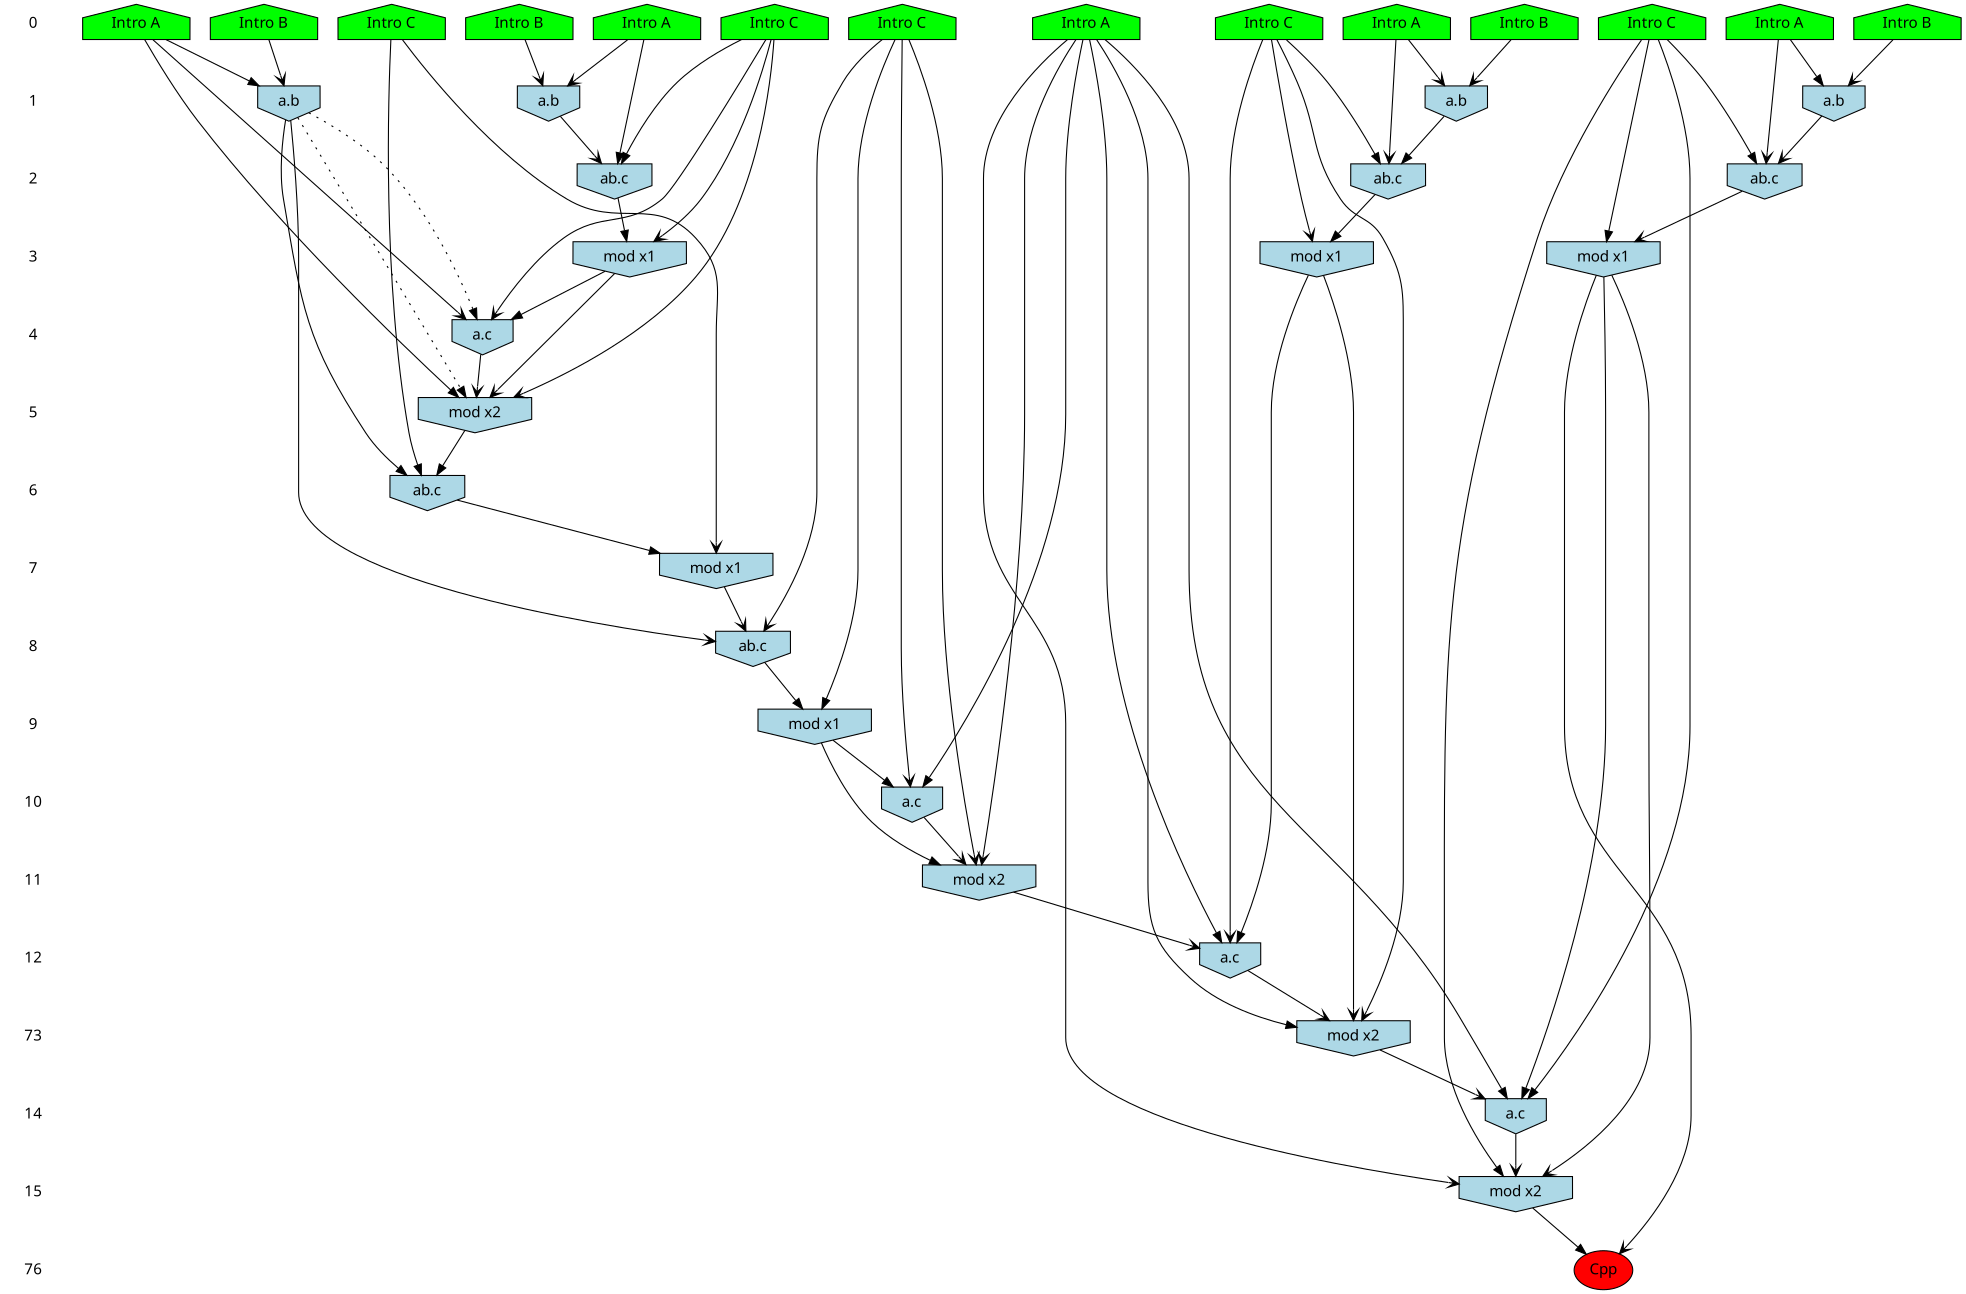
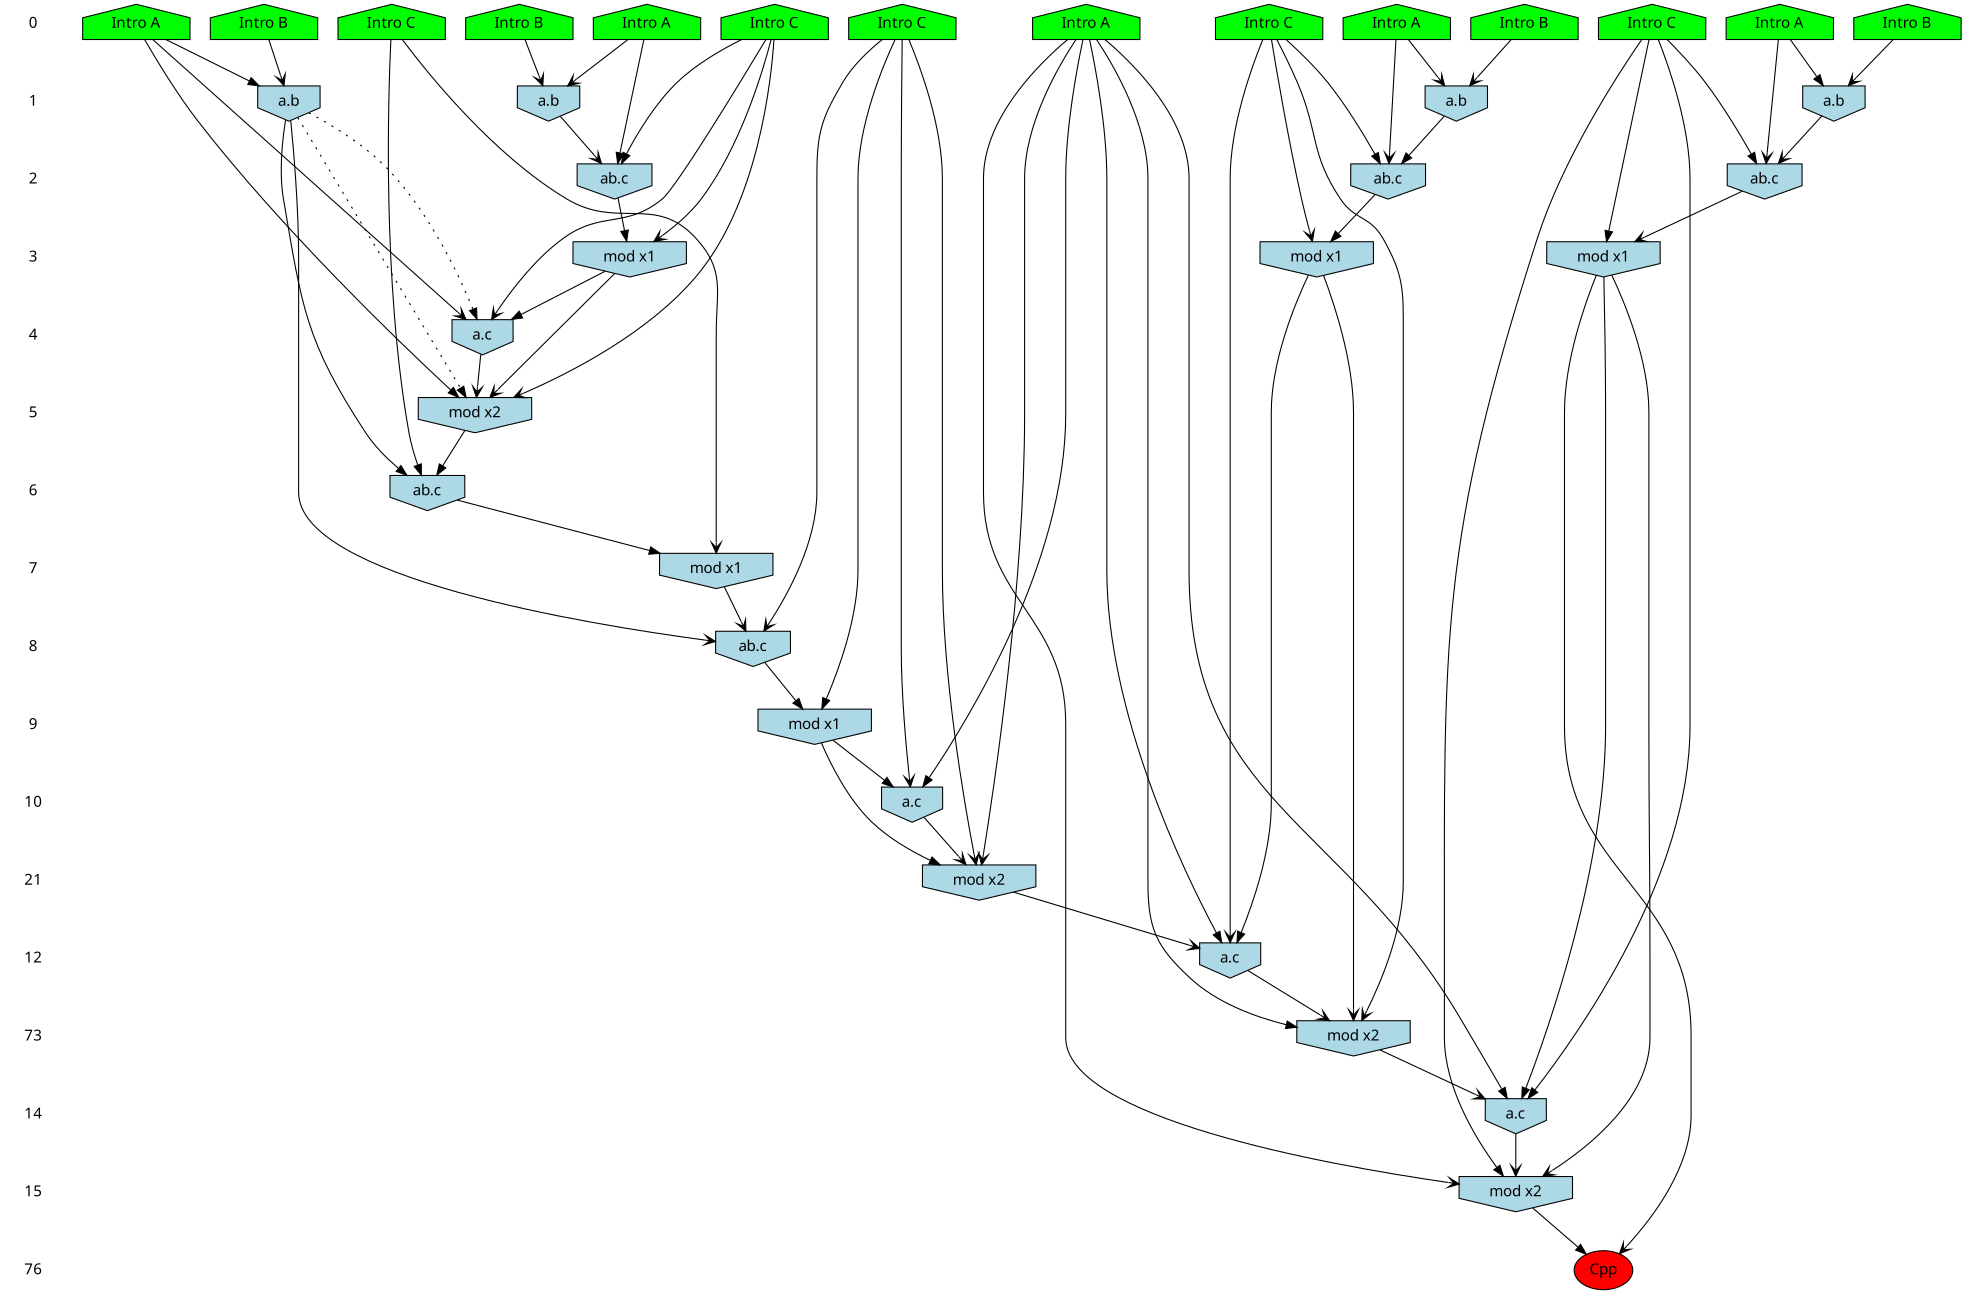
node "11": label "11" -> "21"
